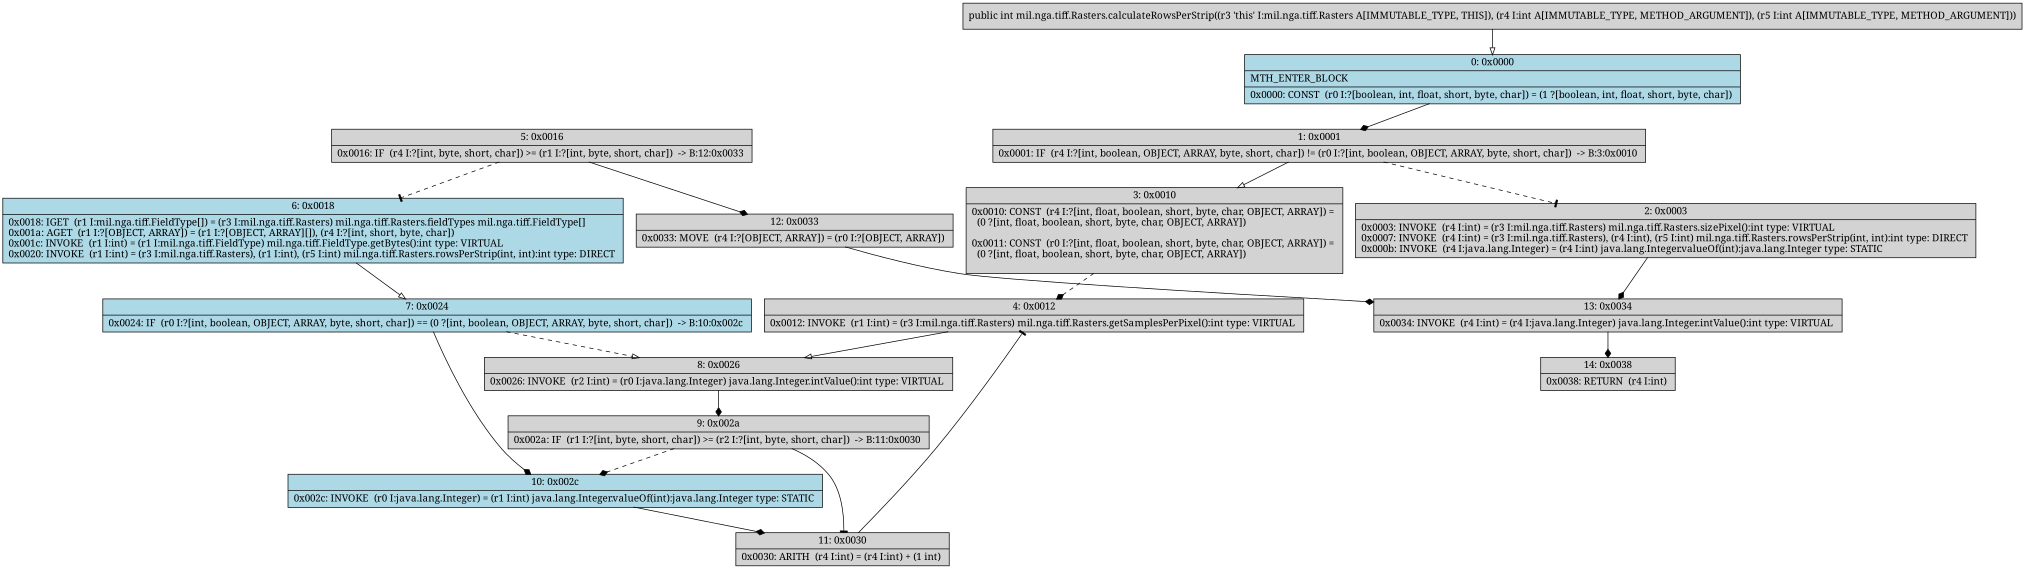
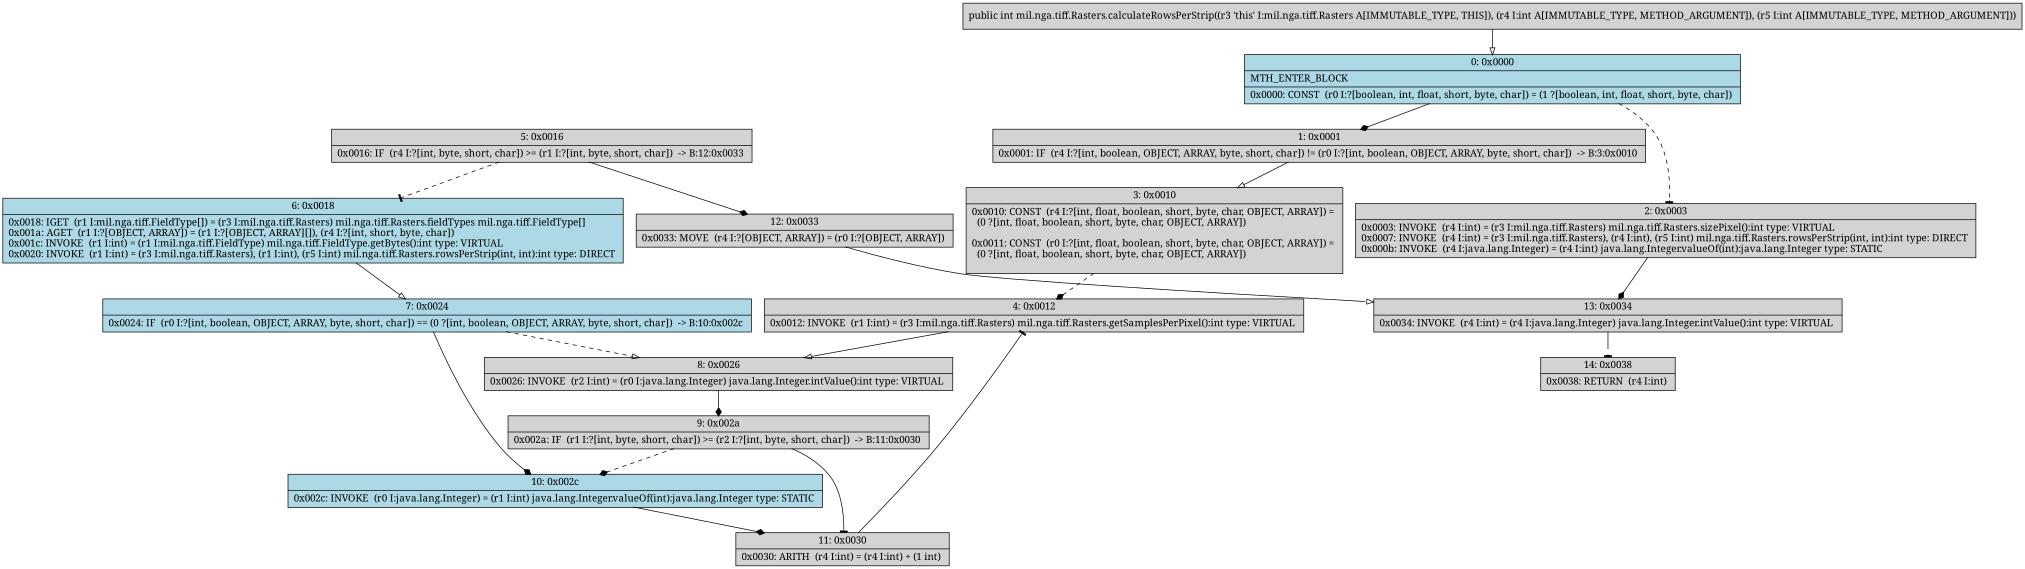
edge "1: 0x0001" -> "2: 0x0003": now "0: 0x0000" -> "2: 0x0003"
edge "12: 0x0033" -> "13: 0x0034": arrowhead diamond -> onormal
edge "13: 0x0034" -> "14: 0x0038": arrowhead diamond -> tee
